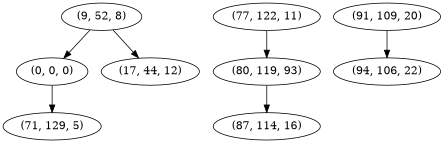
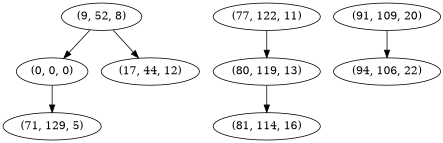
node "(80, 119, 93)": label "(80, 119, 93)" -> "(80, 119, 13)"
node "(87, 114, 16)": label "(87, 114, 16)" -> "(81, 114, 16)"
